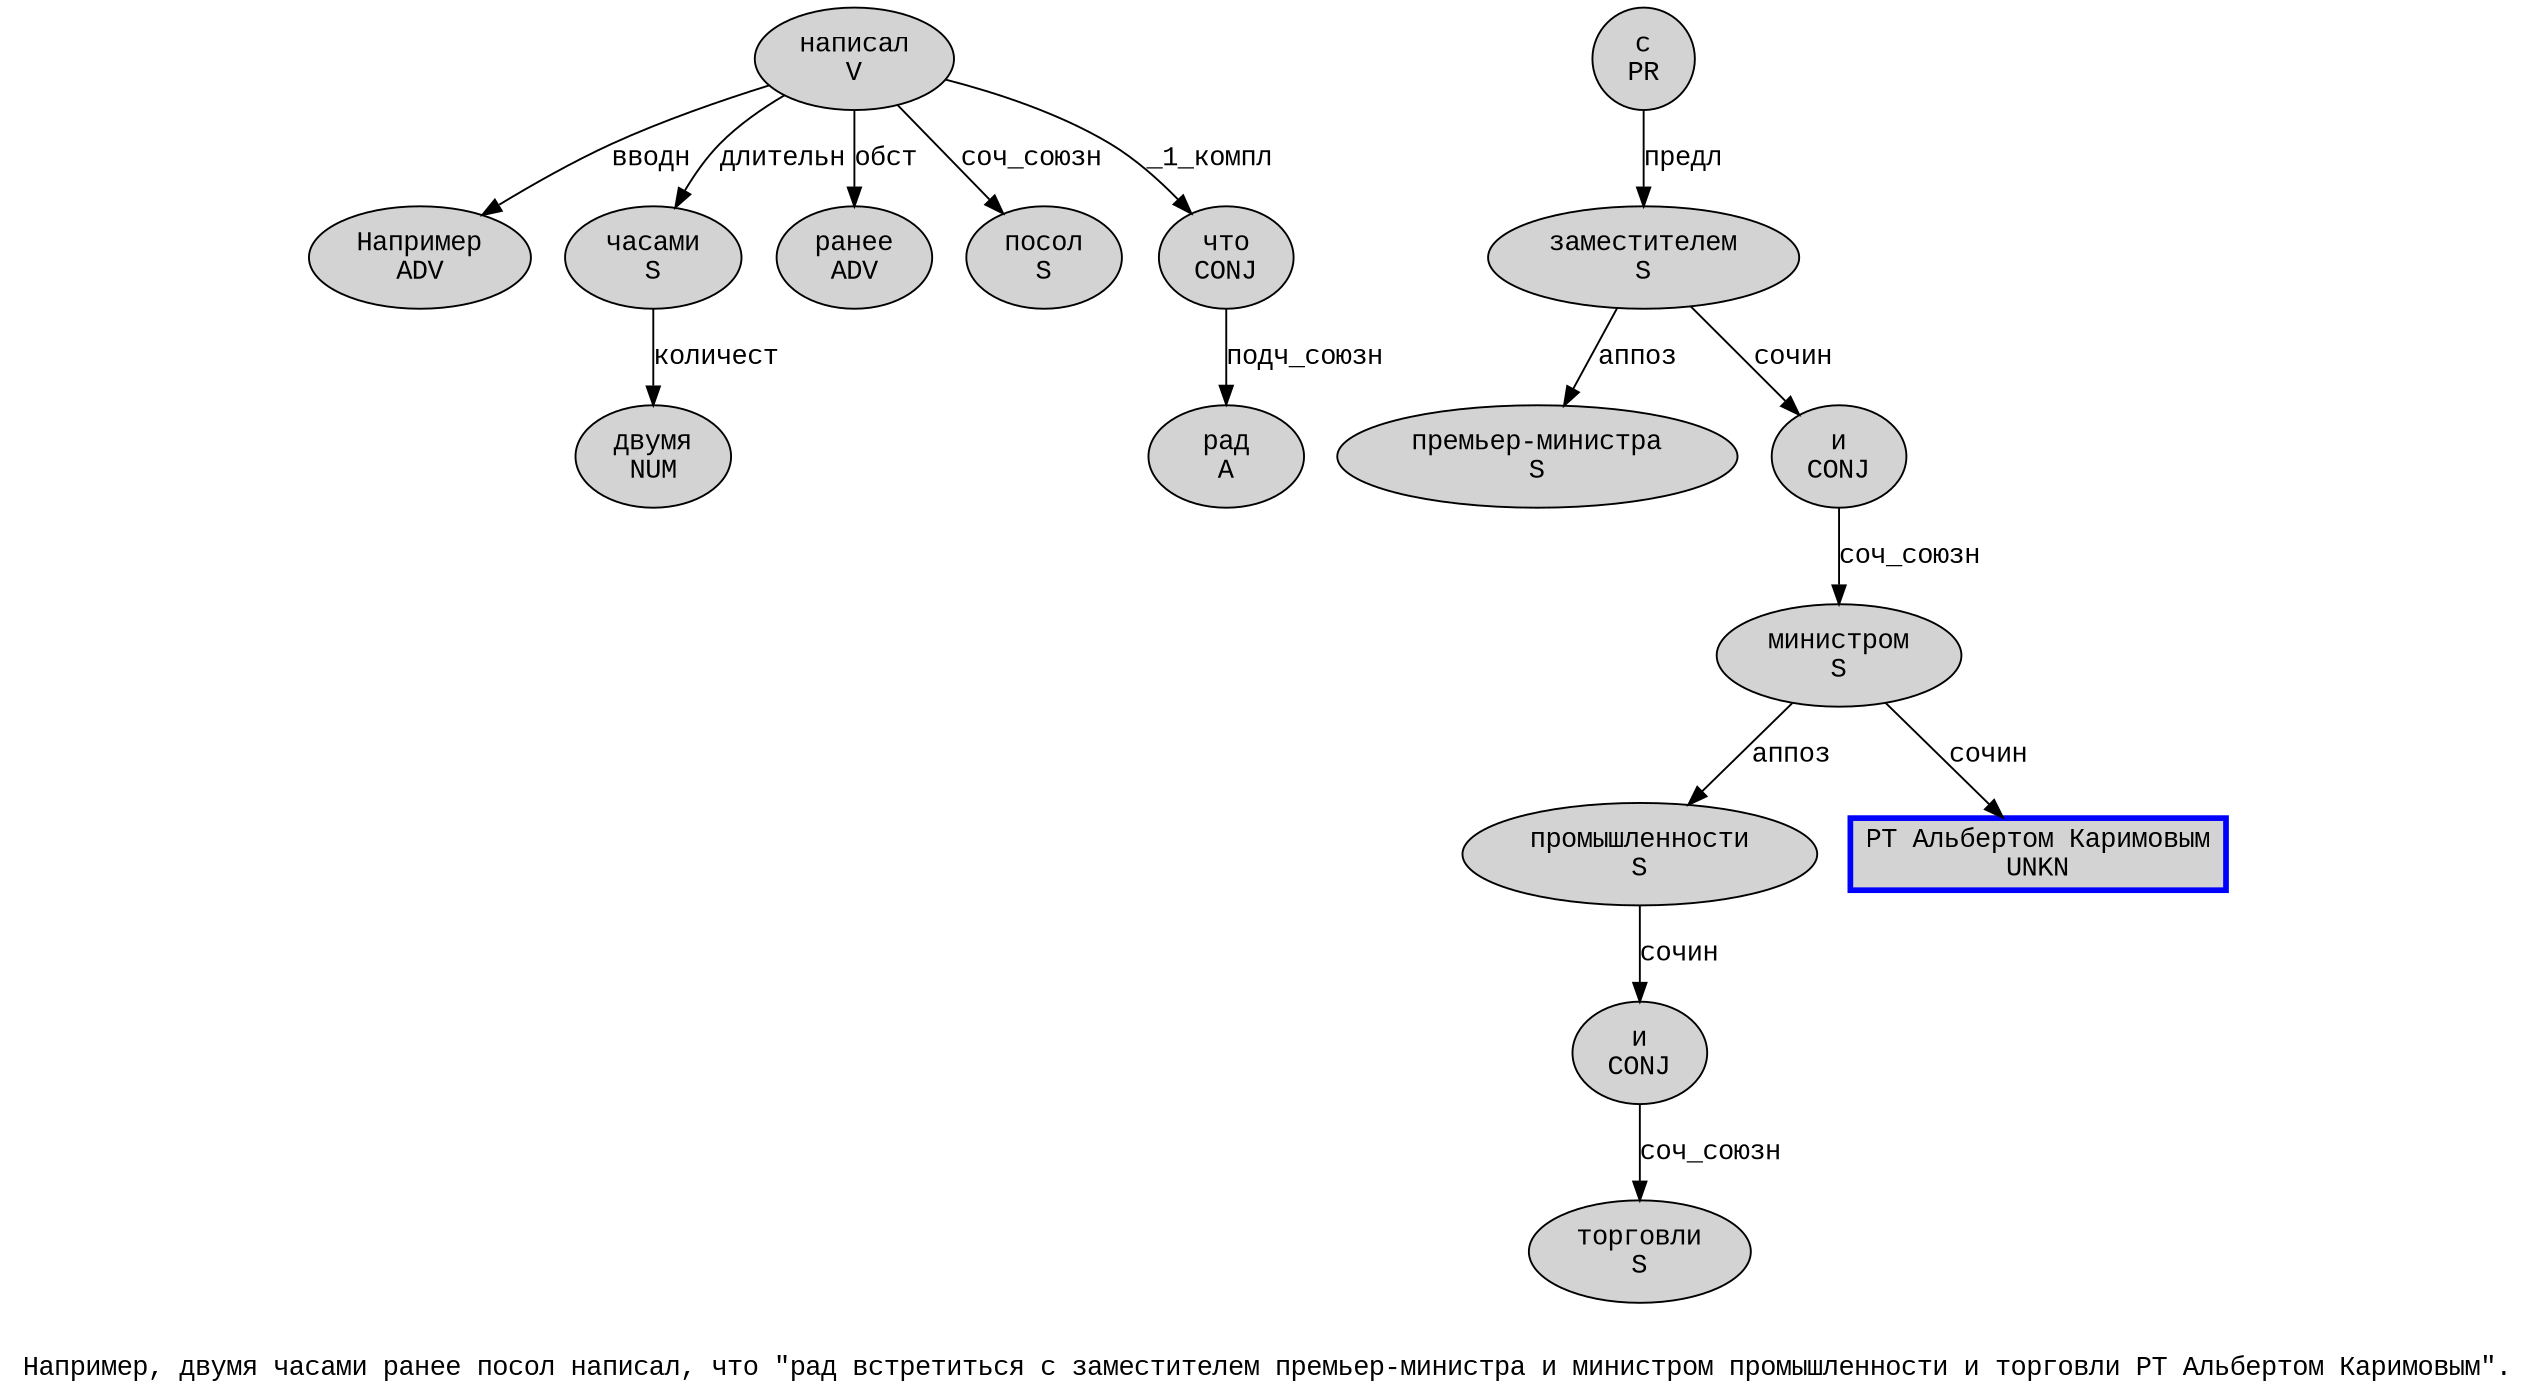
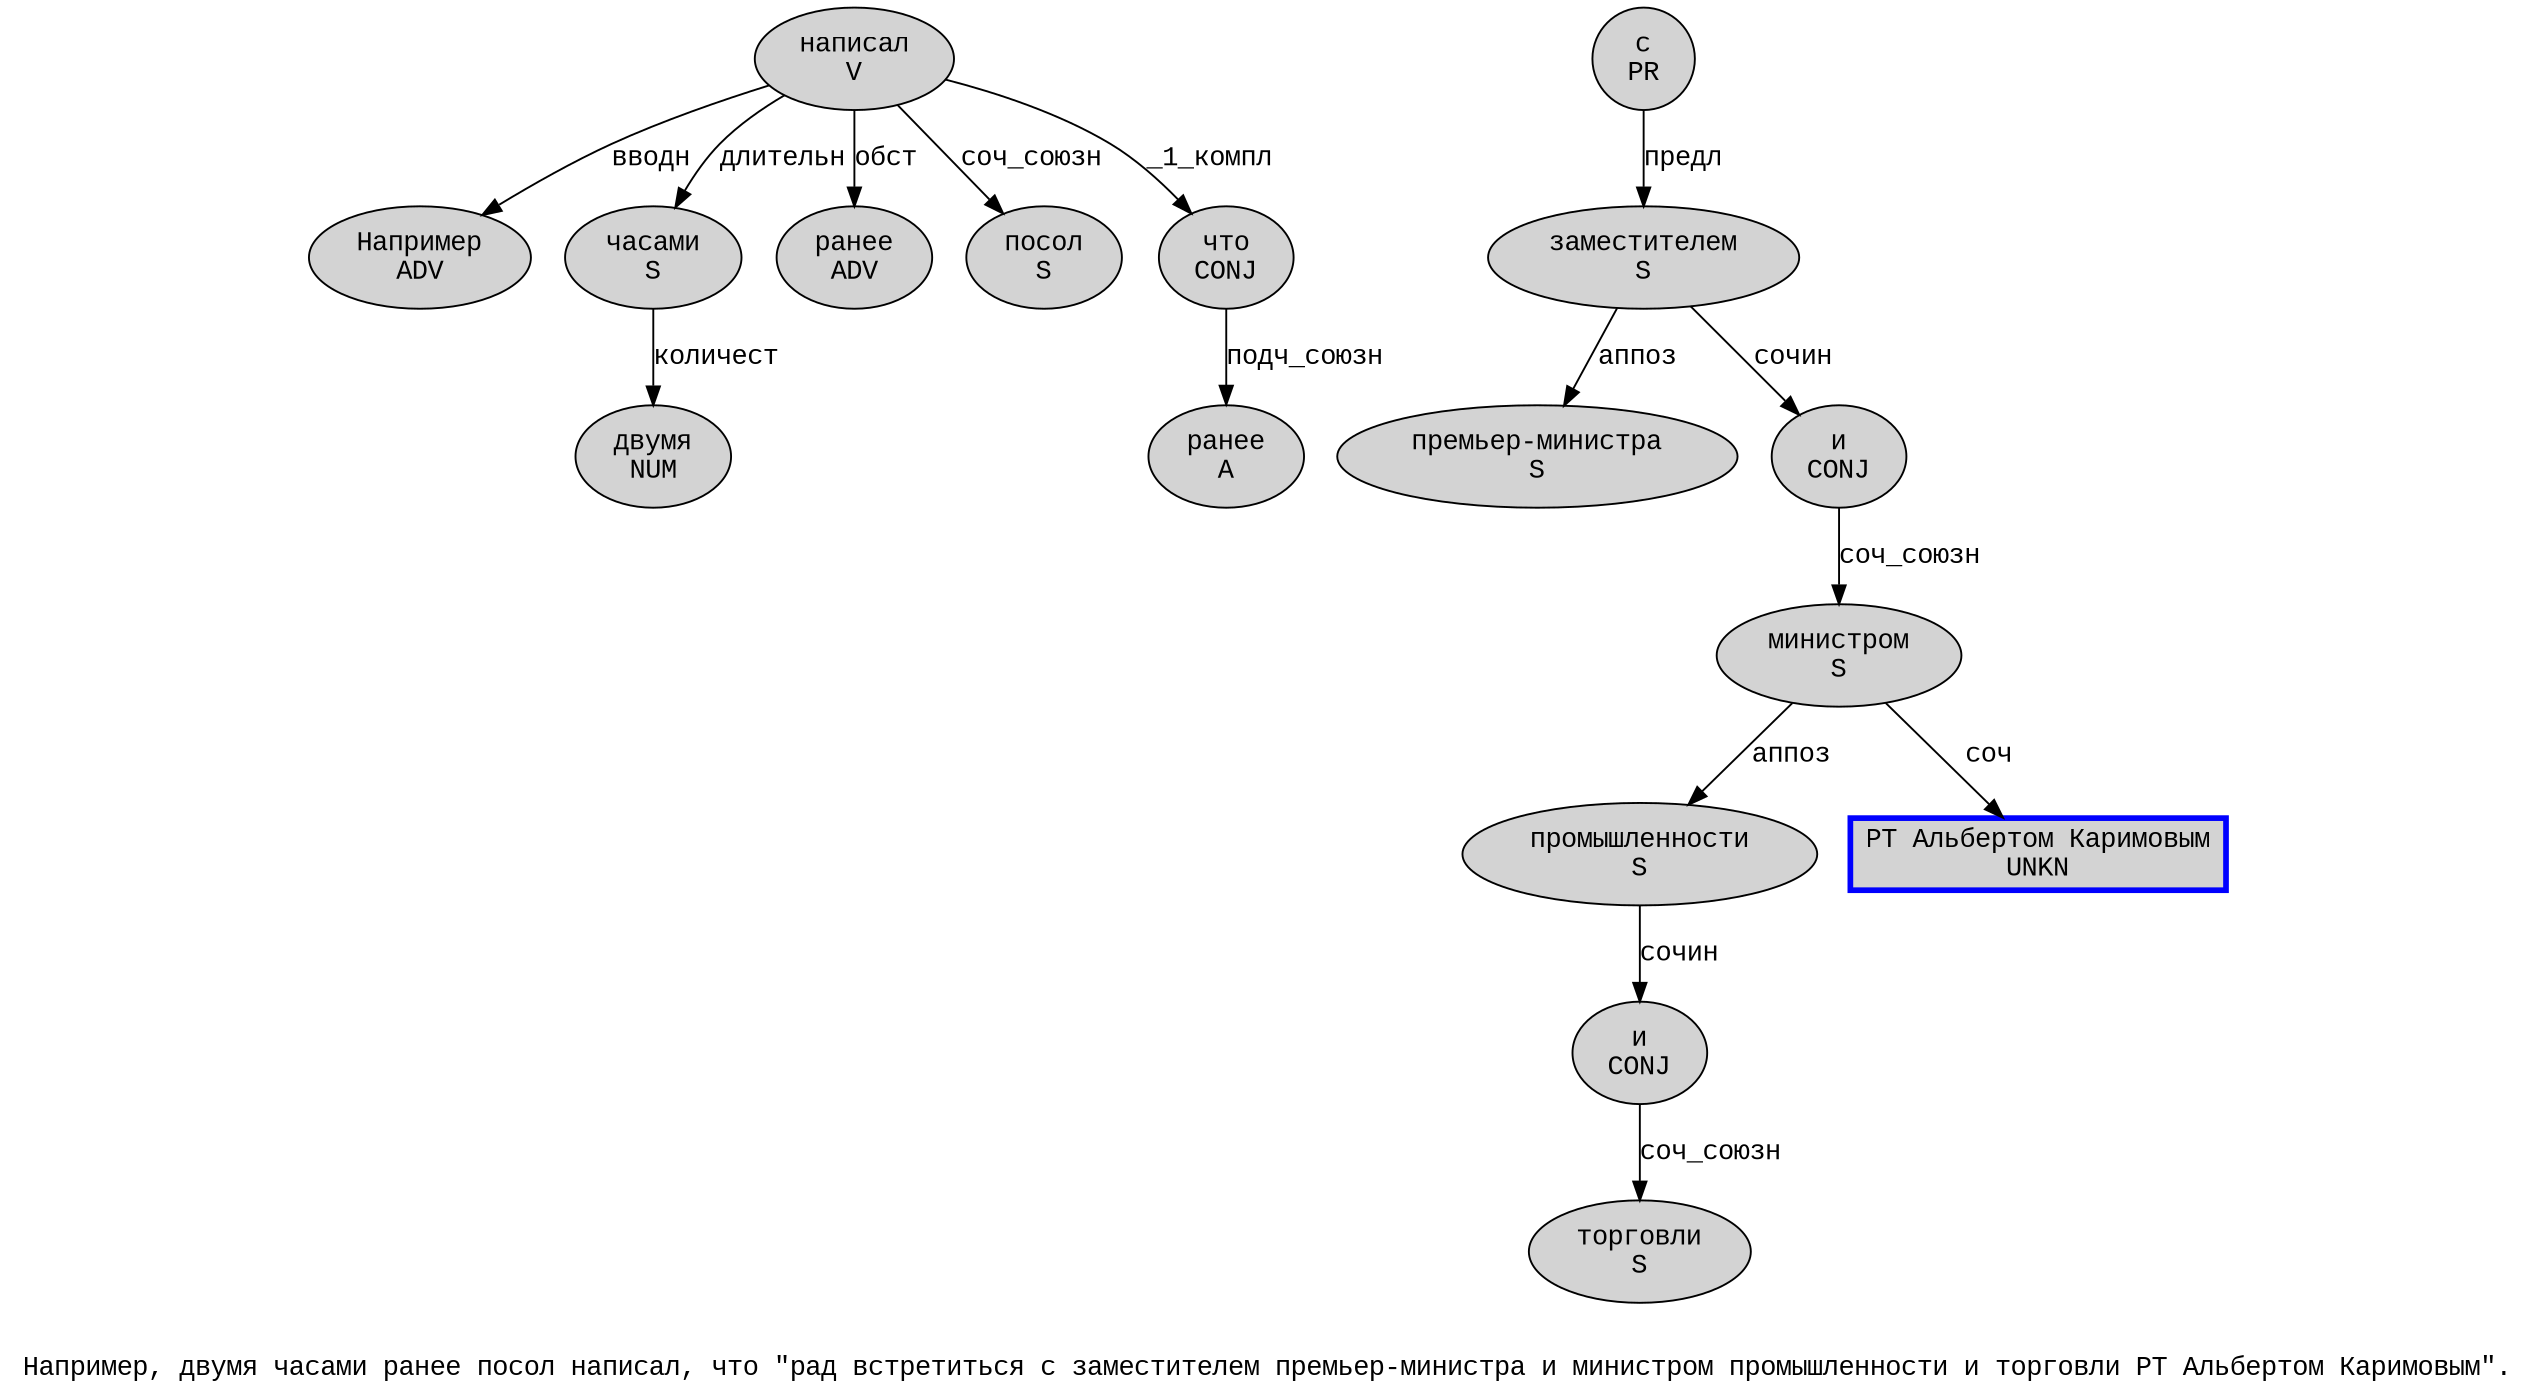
node "рад A": label "рад A" -> "ранее A"
edge "министром S" -> "РТ Альбертом Каримовым UNKN": label "сочин" -> "соч"
